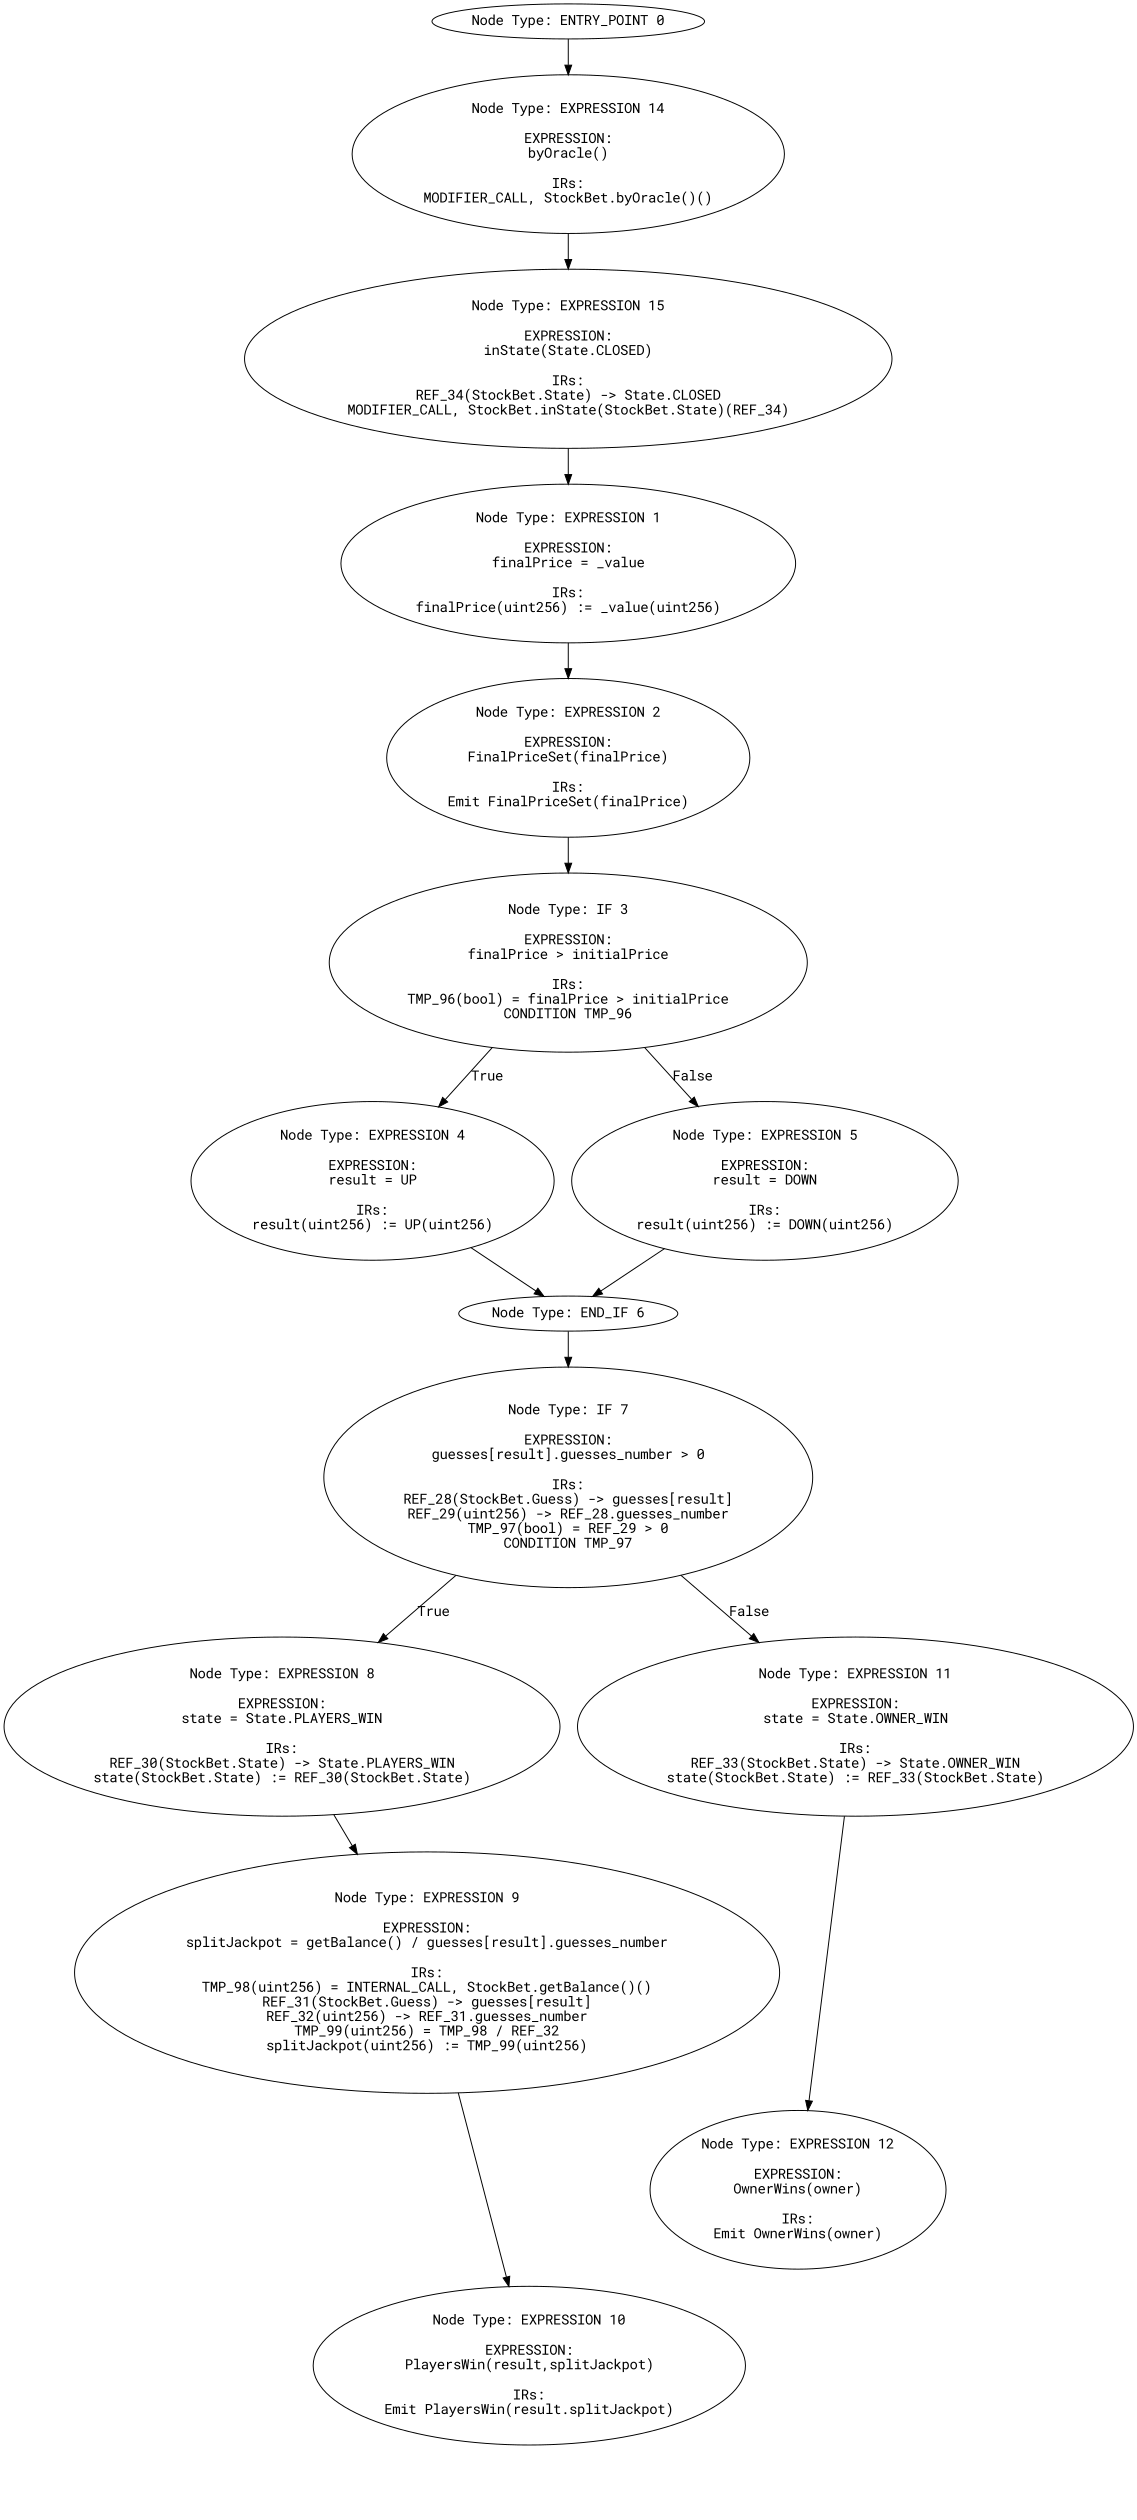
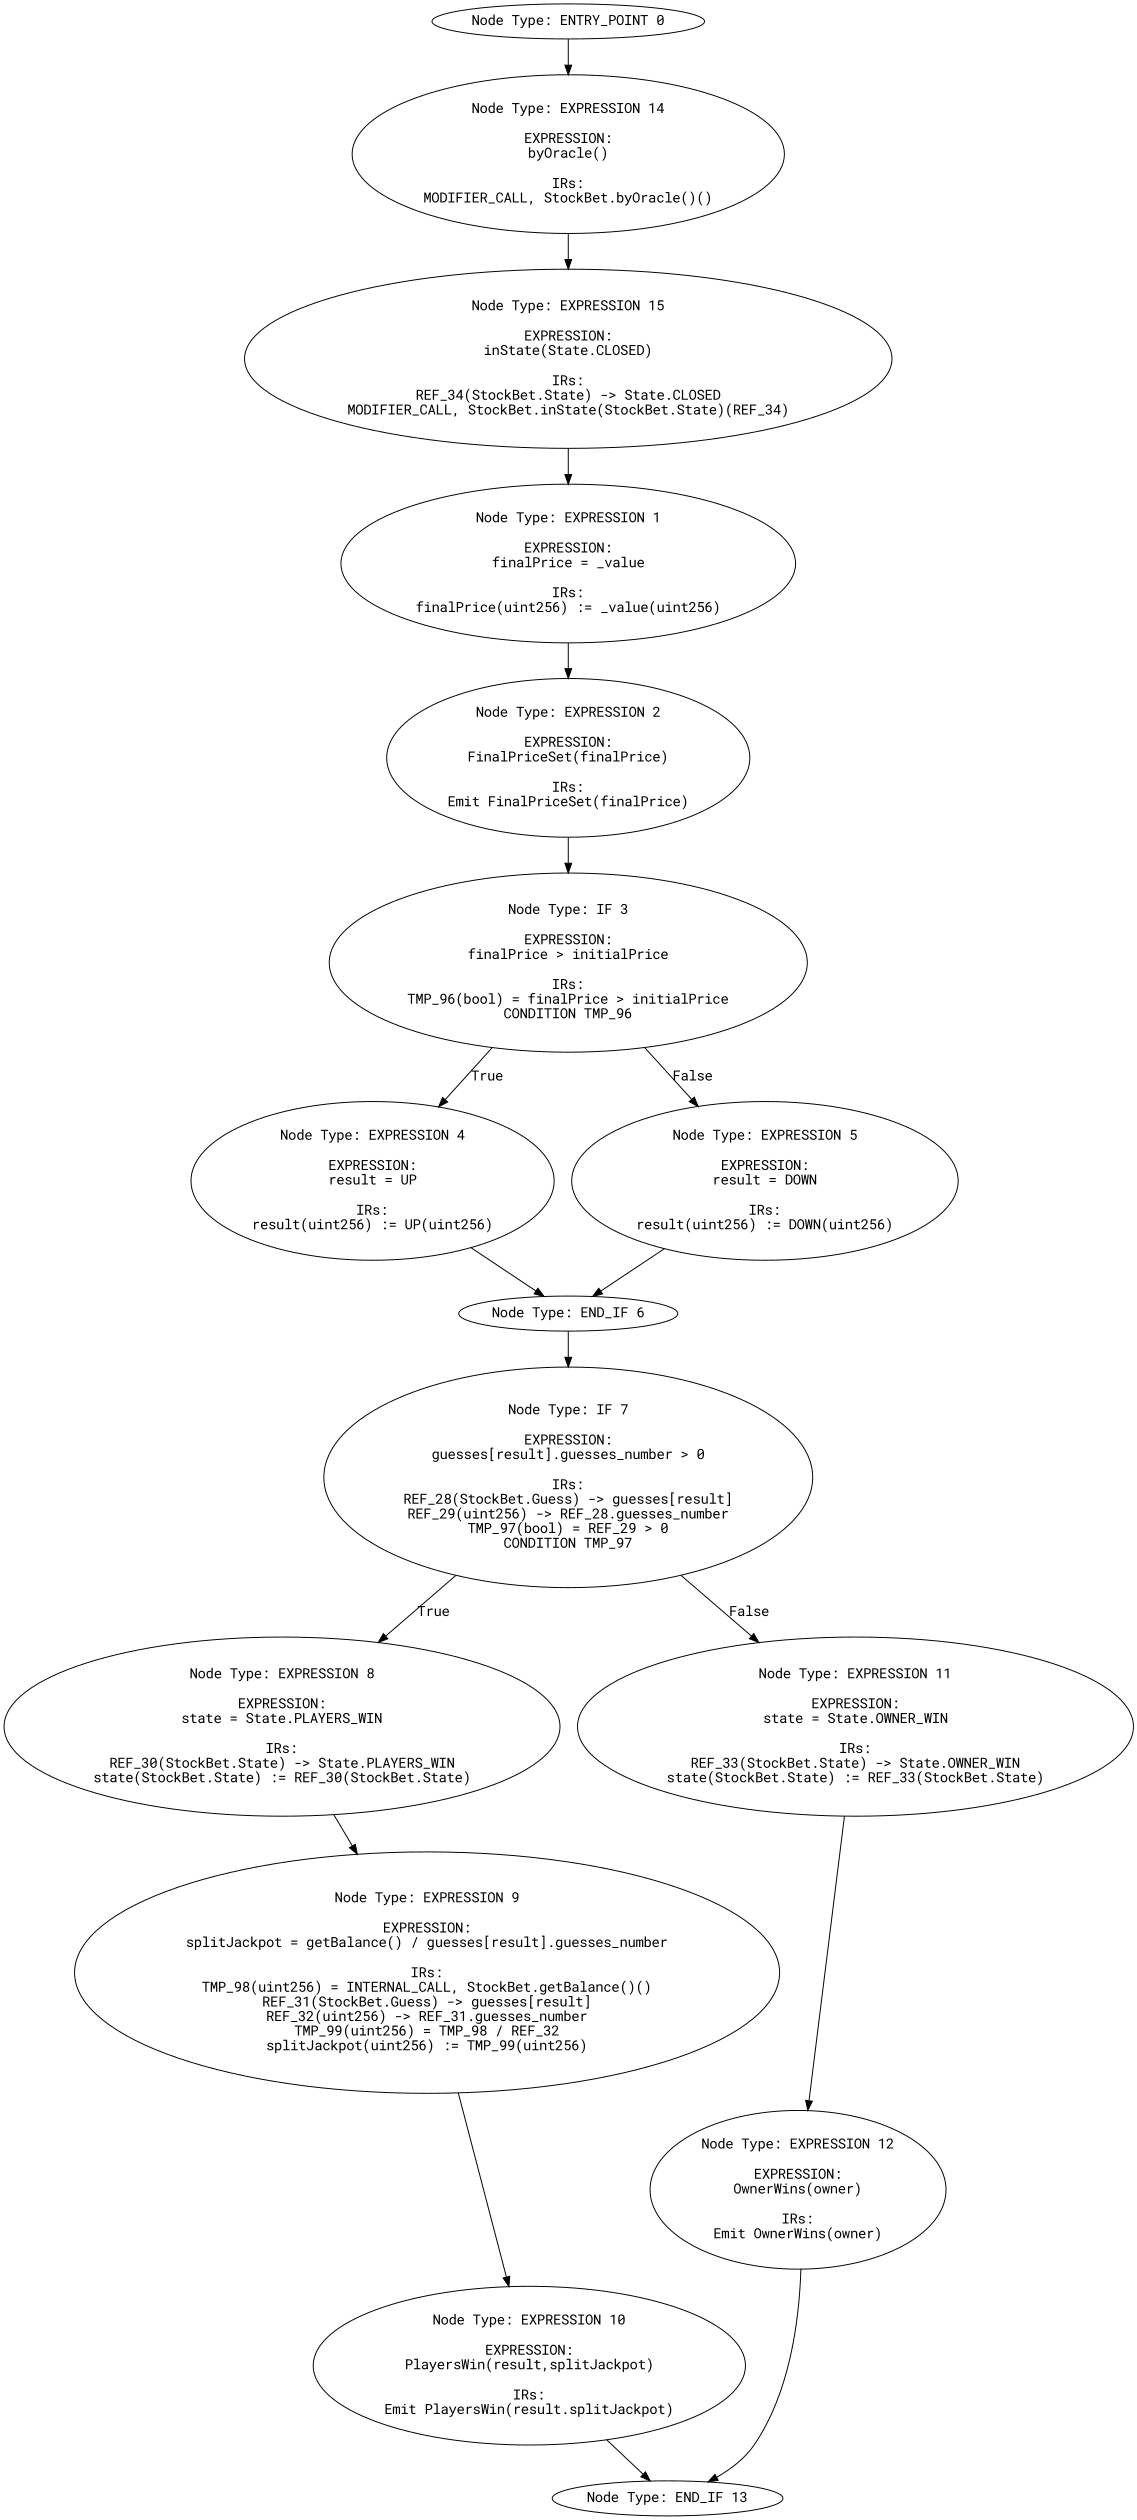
node "Node Type: END_IF 13": added
